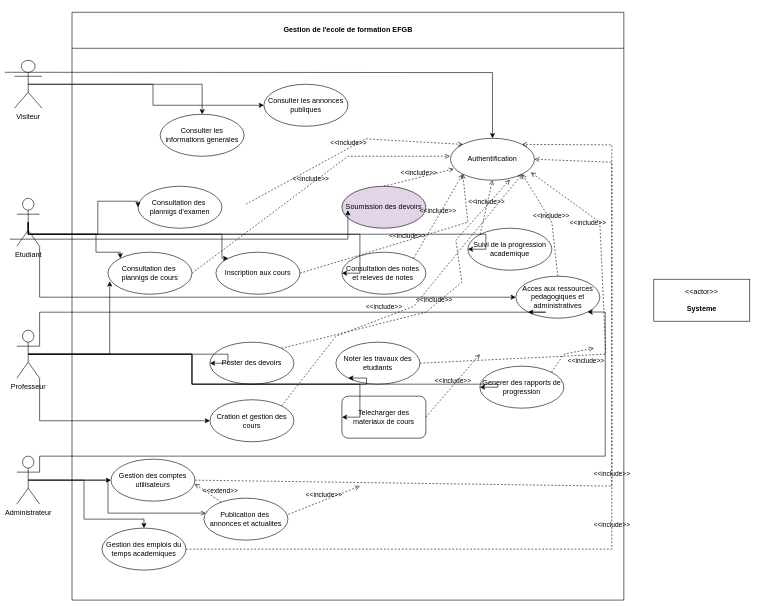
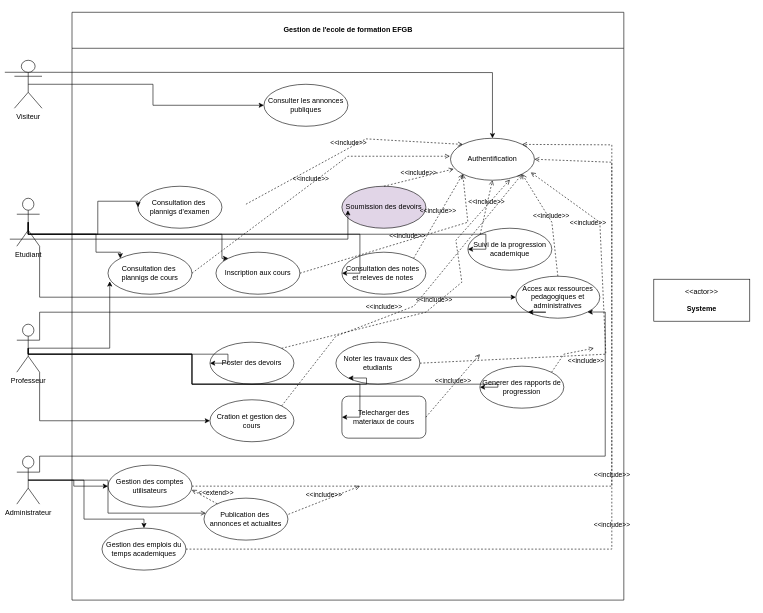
edge "Visiteur" -> "Consulter les informations generales": removed
node "Consulter les informations generales": removed
node "Professeur": moved (28, 354) -> (28, 348)
node "Gestion des comptes utilisateurs": moved (153, 480) -> (150, 486)
